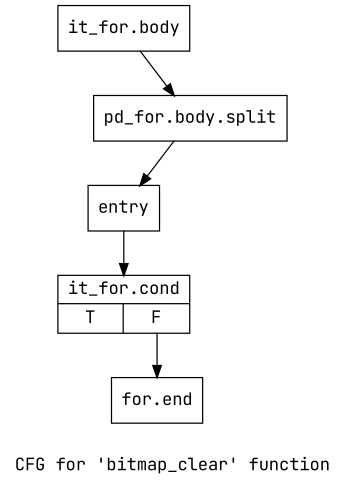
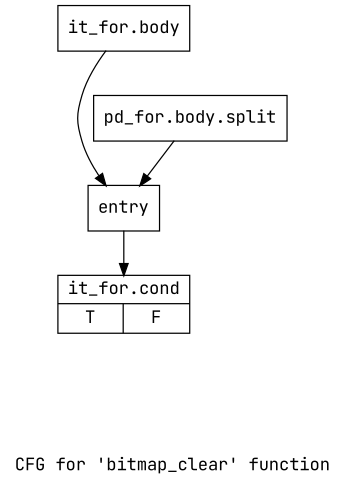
edge "it_for.body" -> "pd_for.body.split": now "it_for.body" -> "entry"
node "for.end": removed
